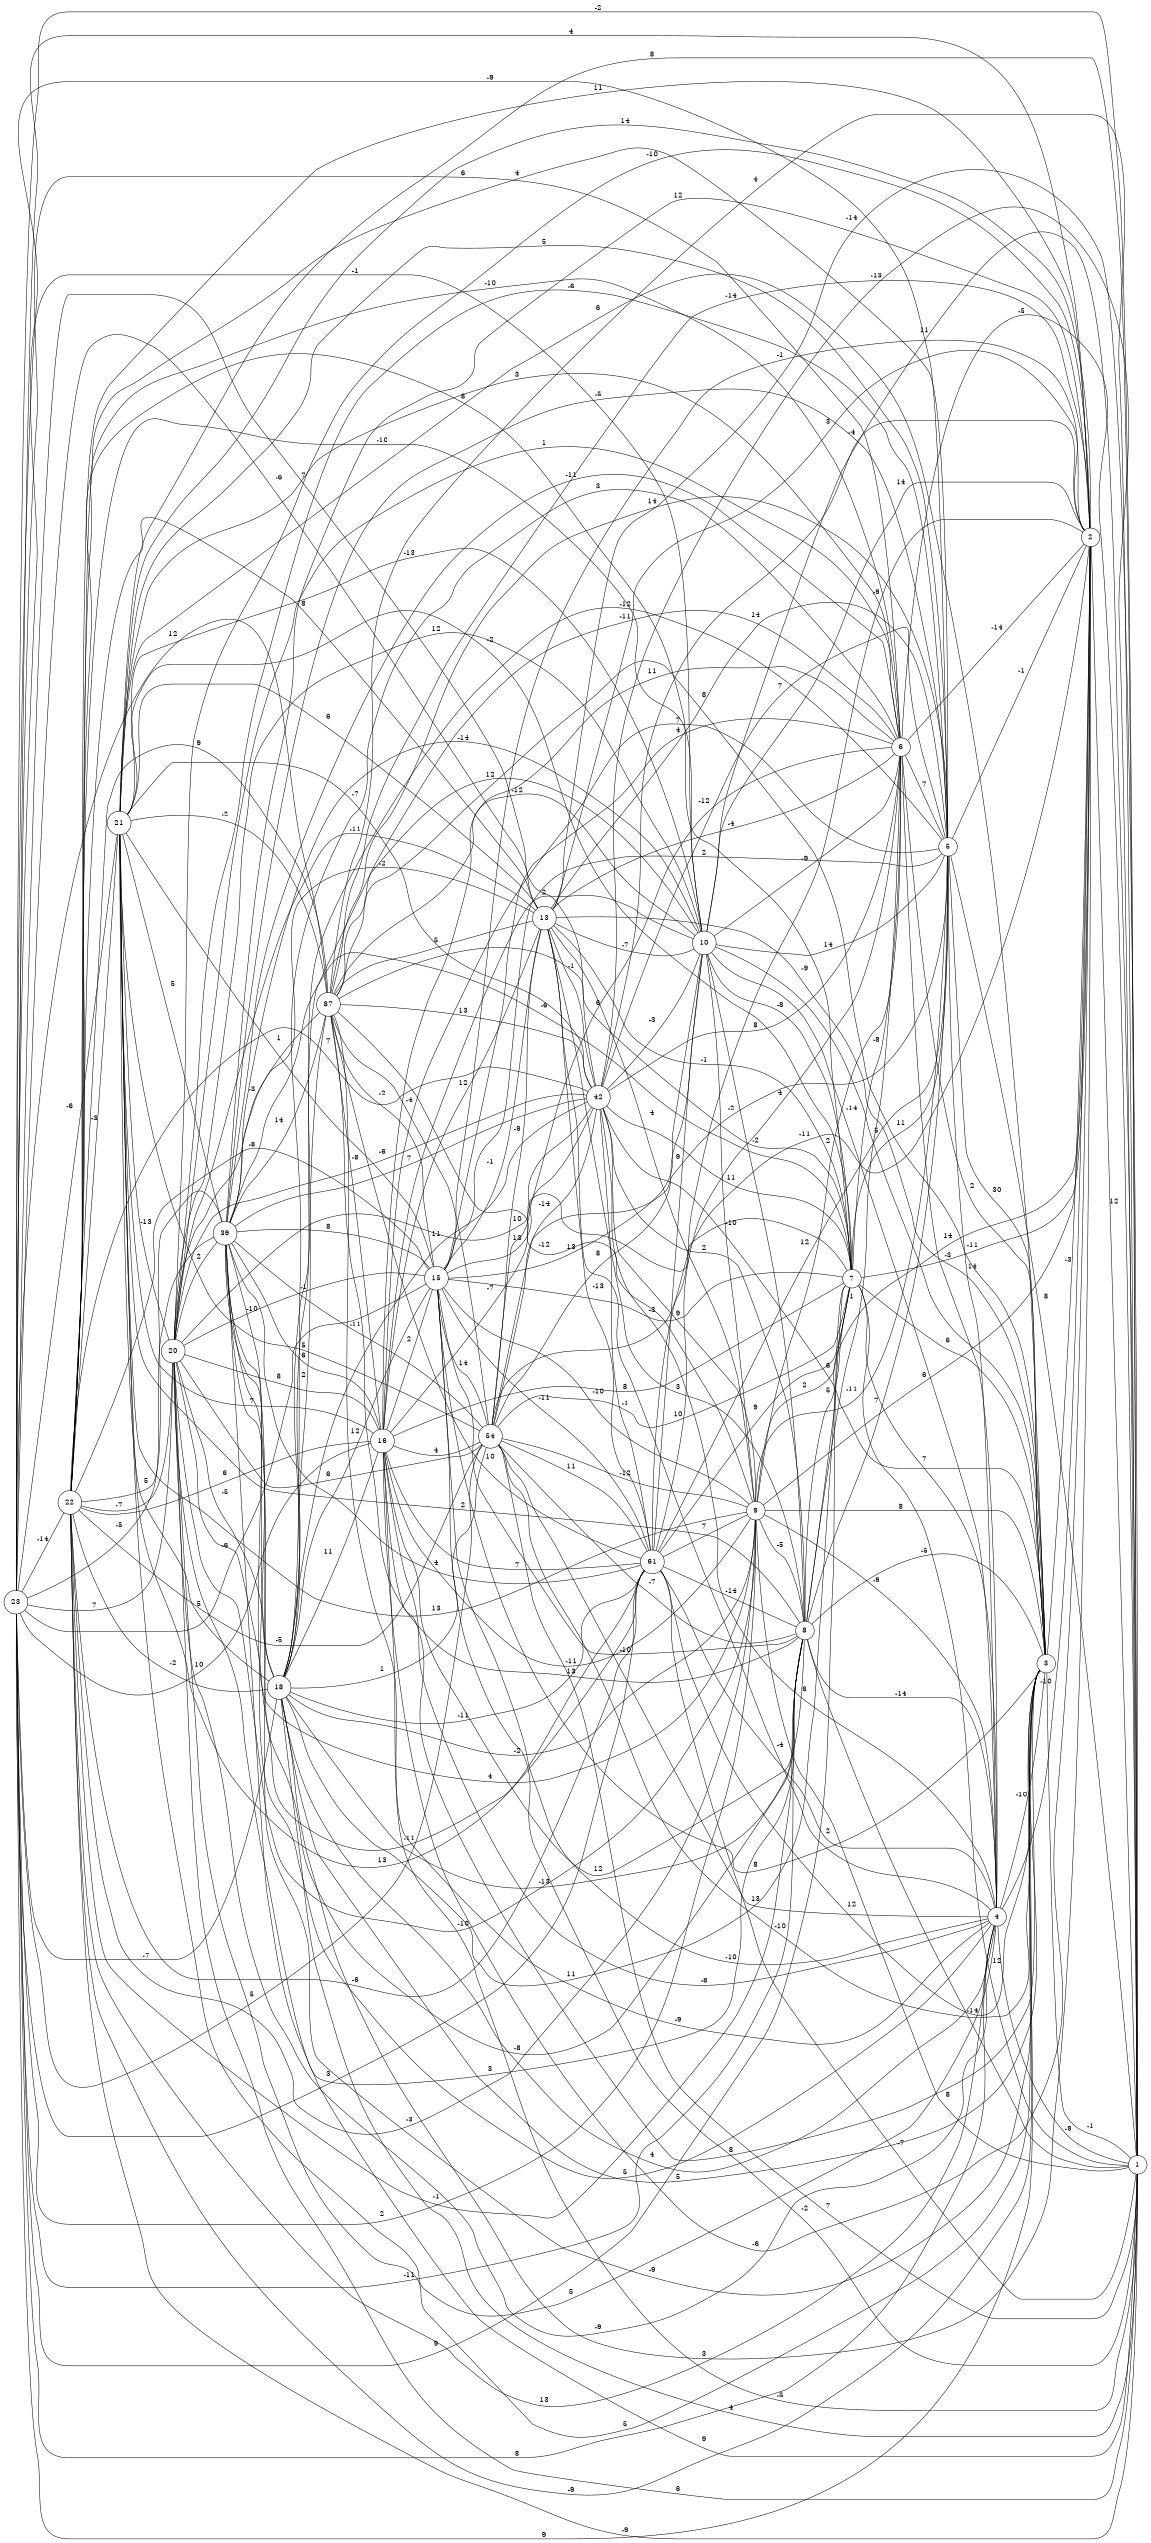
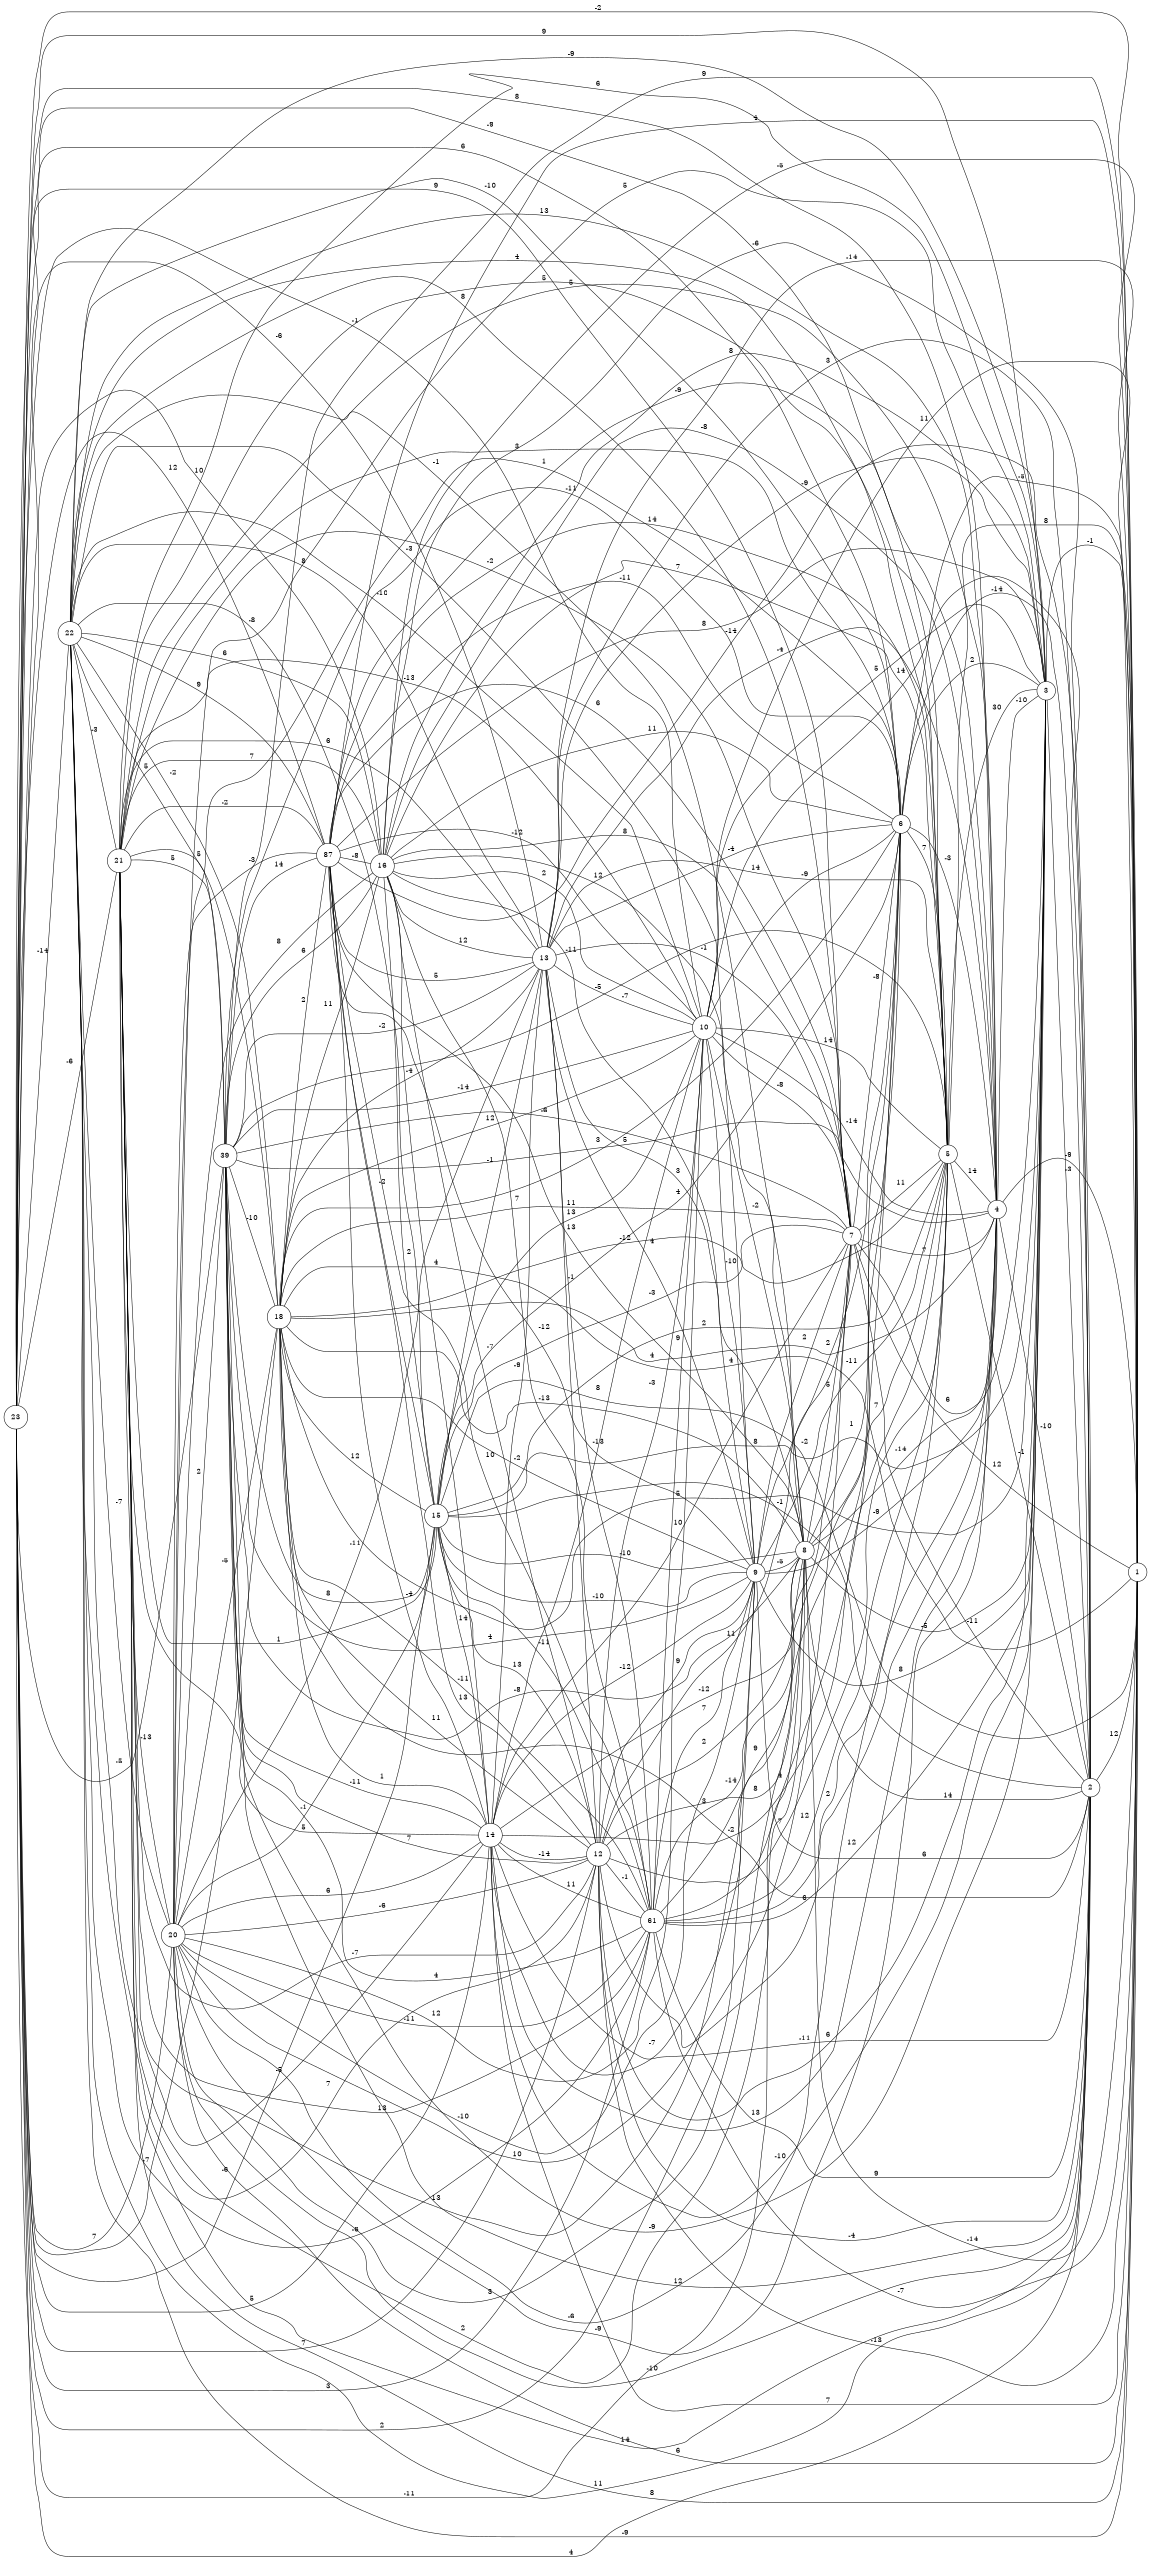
edge "2" -- "61": label "-9" -> "9"
node "42": label "42" -> "12"
edge "13" -- "18": added, label "-4"
node "54": label "54" -> "14"
edge "15" -- "4": removed, label "-10"
edge "9" -- "1": removed, label "8"
